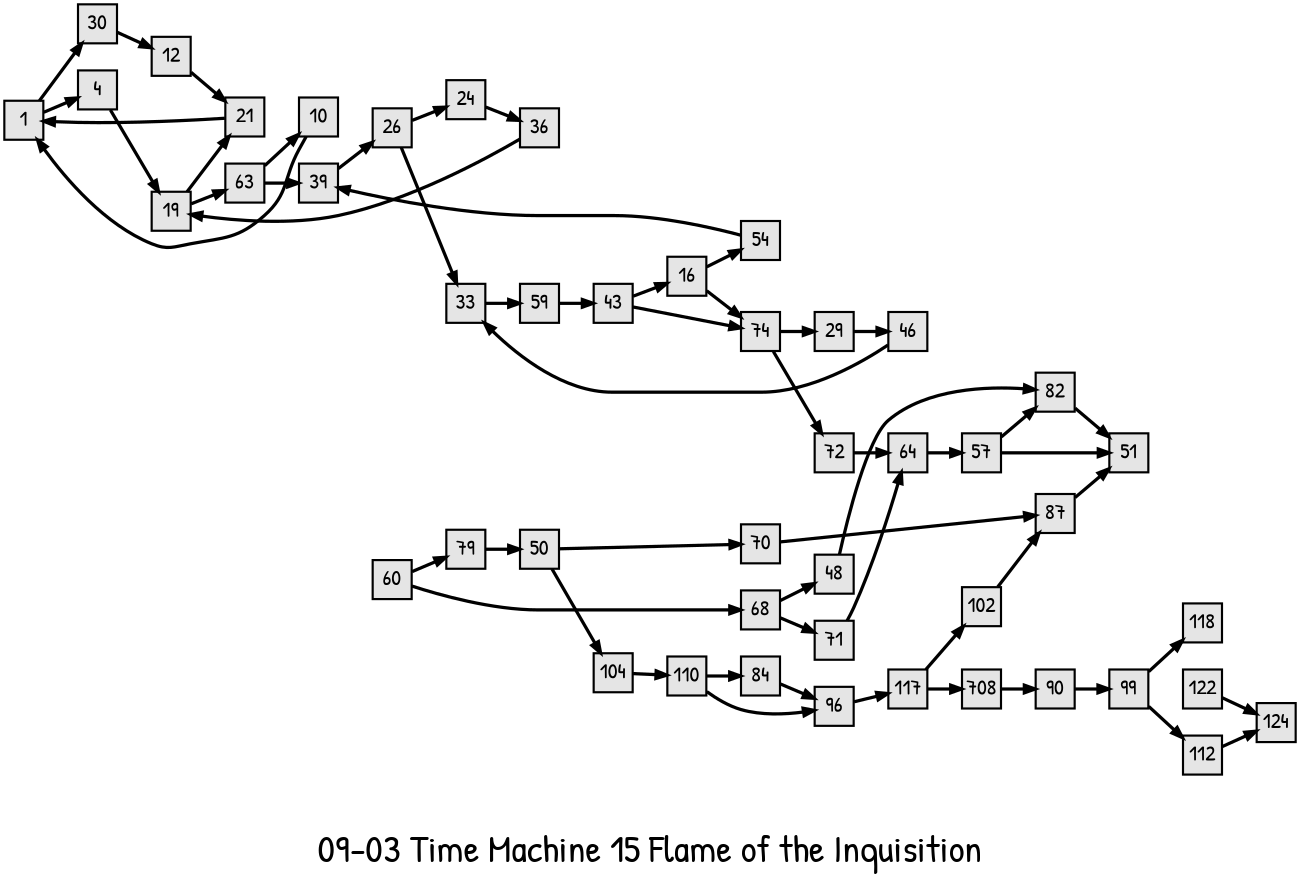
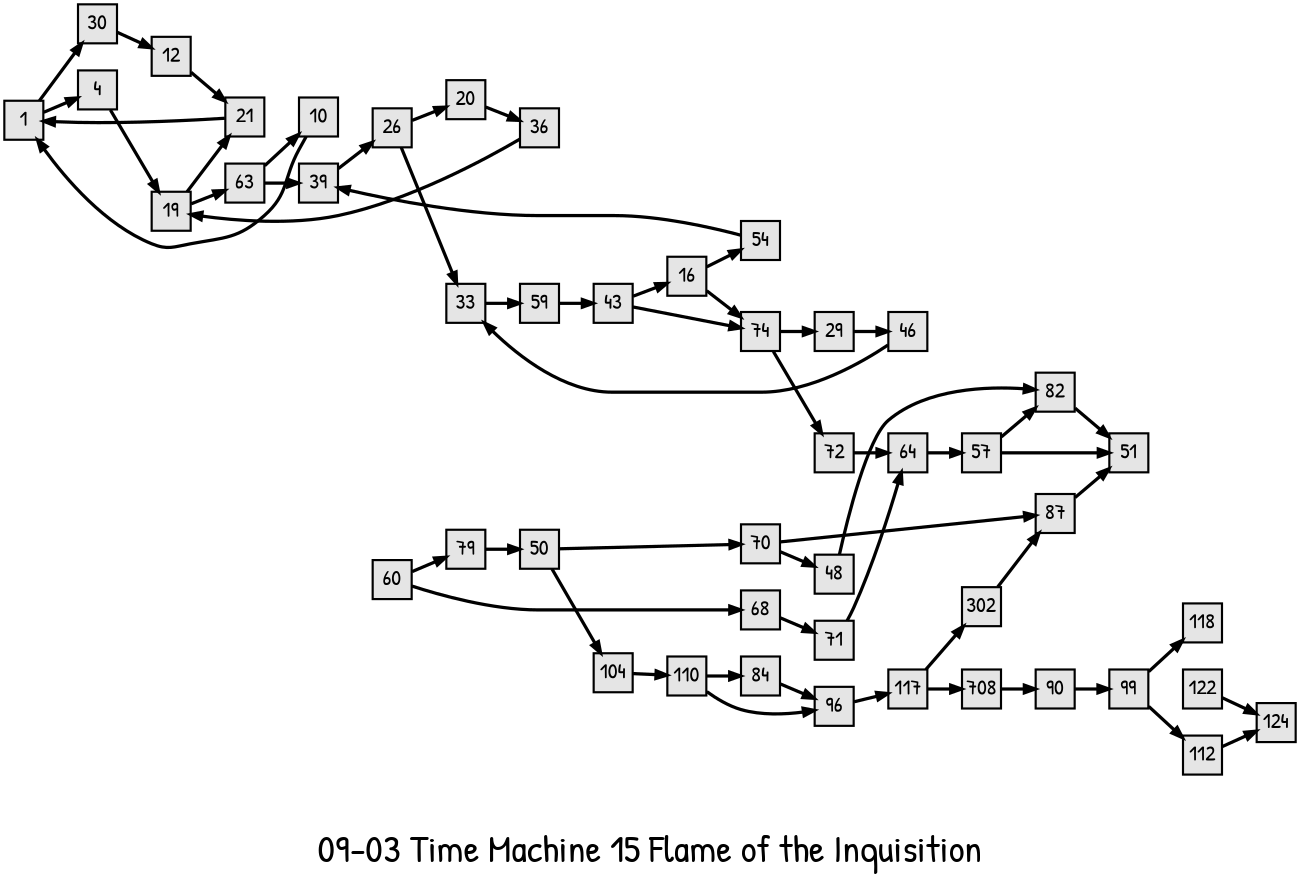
node "24": label "24" -> "20"
edge "68" -> "48": now "70" -> "48"
node "102": label "102" -> "302"
